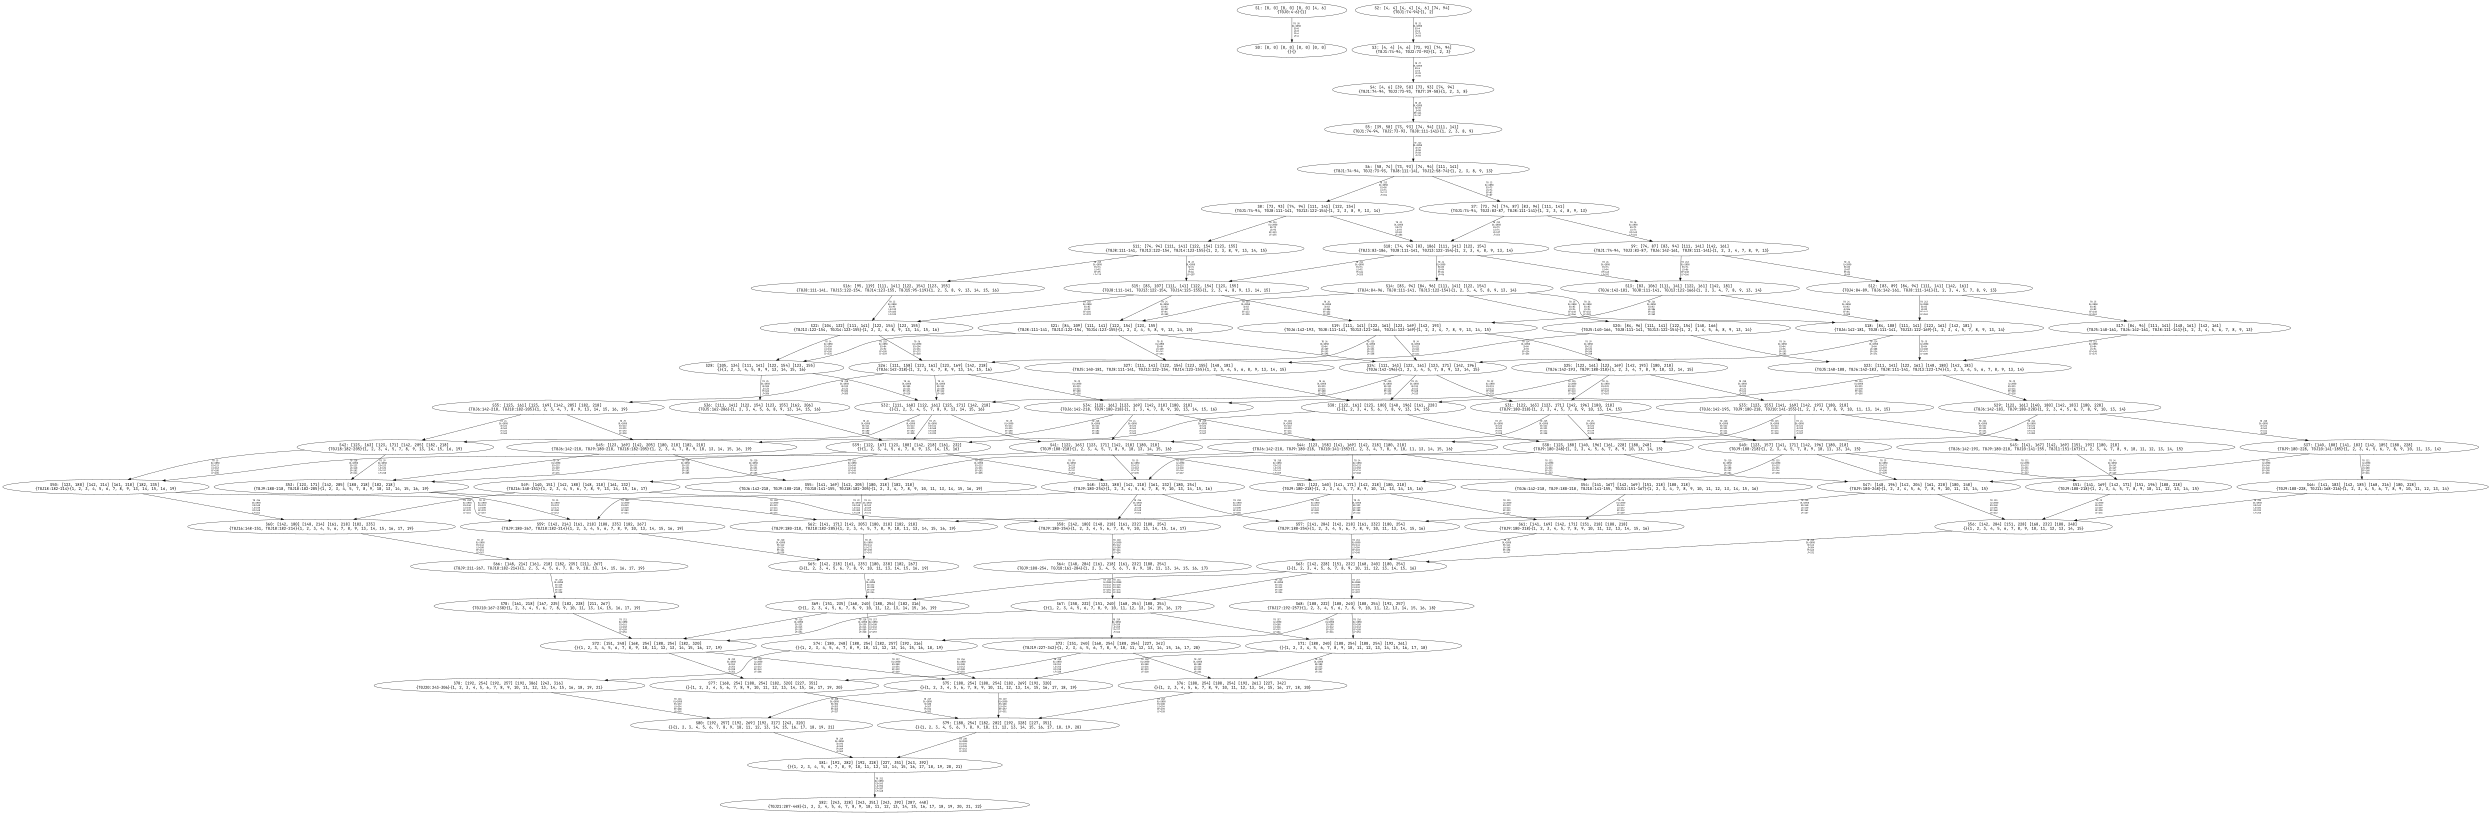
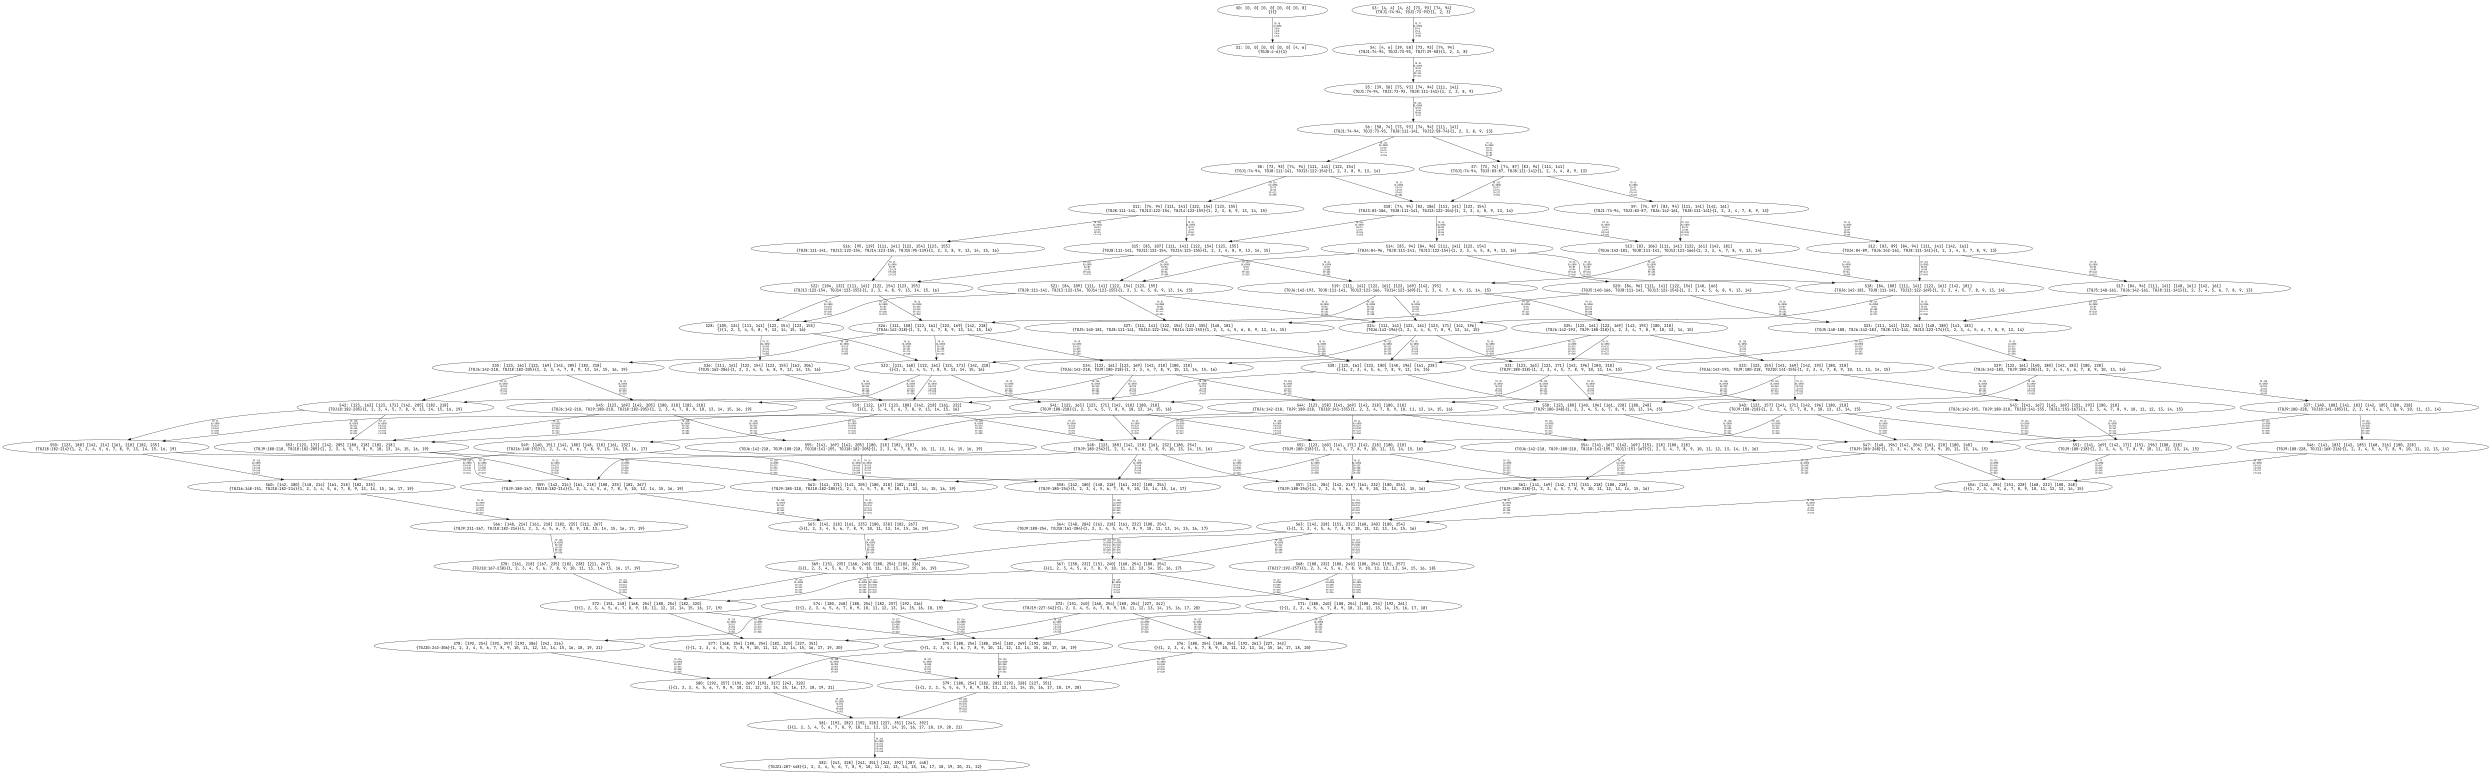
node "S2: [4, 4] [4, 4] [4, 6] [74, 94] {T0J1:74-94}{1, 2}": removed
edge "S1: [0, 0] [0, 0] [0, 0] [4, 6] {T0J0:4-6}{1}" -> "S0: [0, 0] [0, 0] [0, 0] [0, 0] {}{}": reversed
